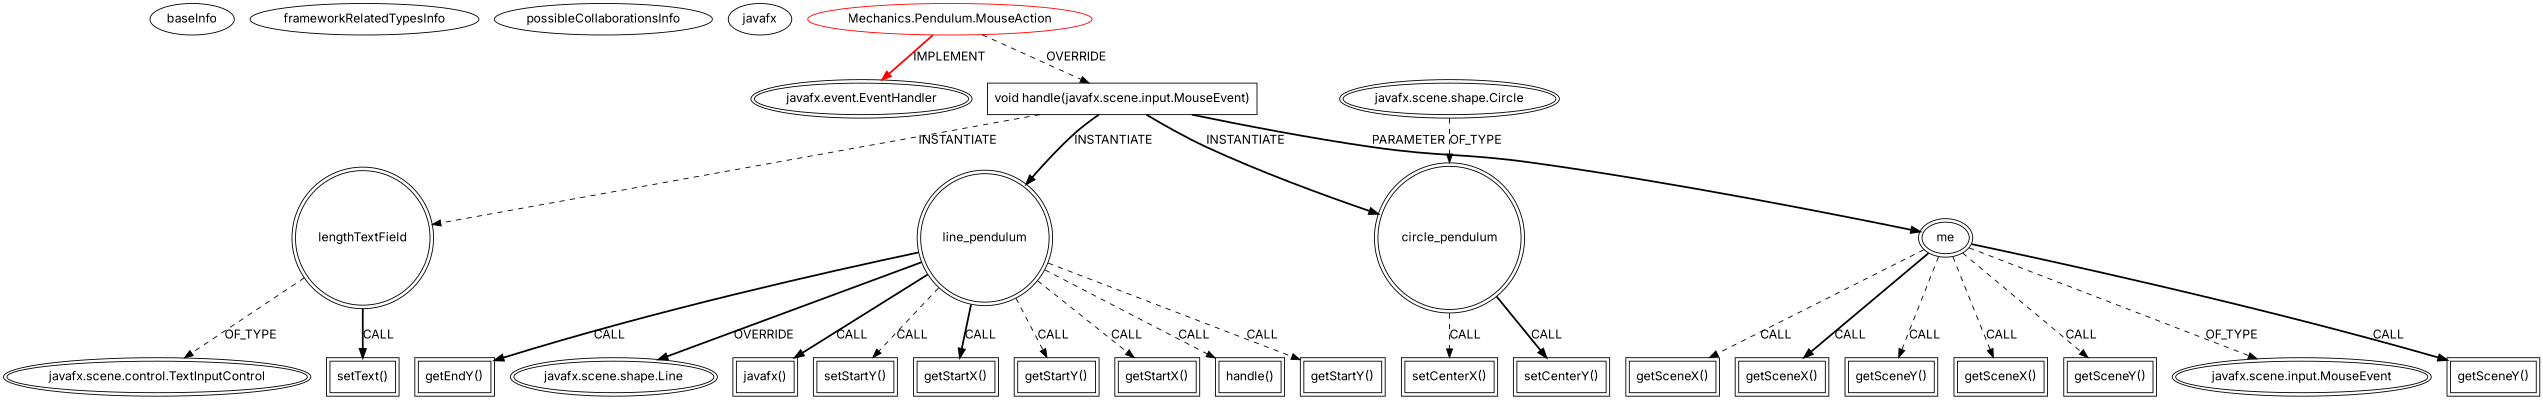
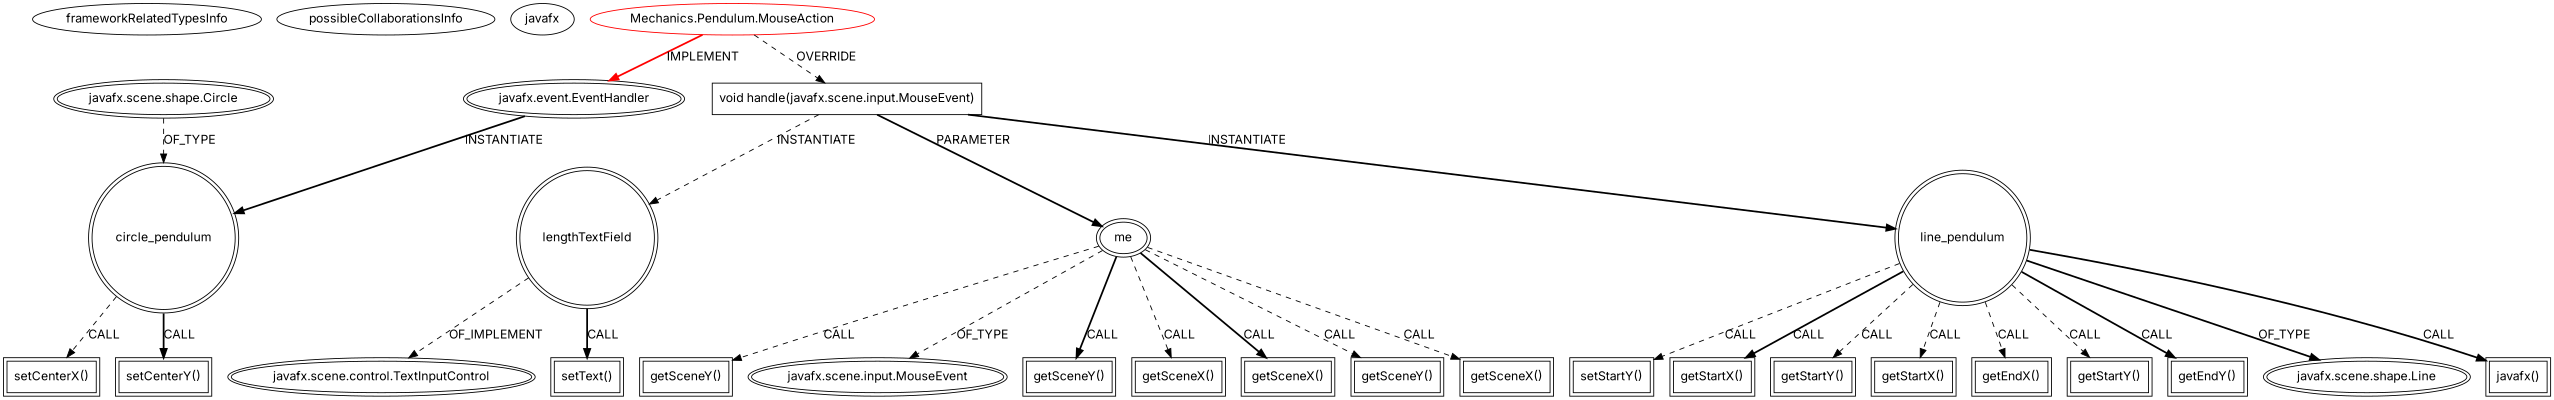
node "baseInfo": removed
edge "void handle(javafx.scene.input.MouseEvent)" -> "circle_pendulum": now "javafx.event.EventHandler" -> "circle_pendulum"
edge "lengthTextField" -> "javafx.scene.control.TextInputControl": label "OF_TYPE" -> "OF_IMPLEMENT"
edge "line_pendulum" -> "javafx.scene.shape.Line": label "OVERRIDE" -> "OF_TYPE"
node "handle()": label "handle()" -> "getEndX()"
